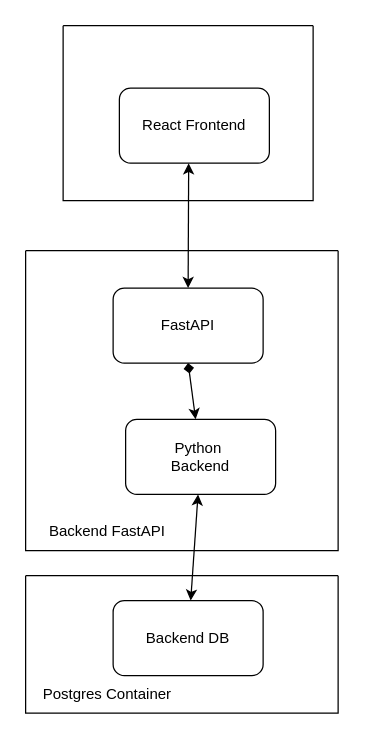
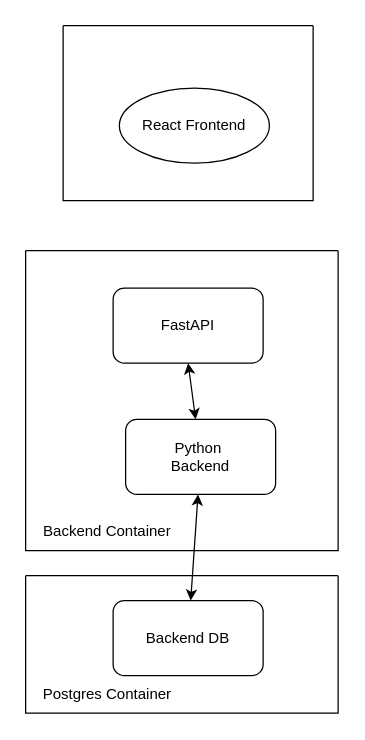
node "React Frontend": shape rounded rectangle -> ellipse
edge "React Frontend" -- "FastAPI": removed
edge "FastAPI" -- "Python Backend": arrowhead diamond -> classic
node "Backend FastAPI": label "Backend FastAPI" -> "Backend Container"
